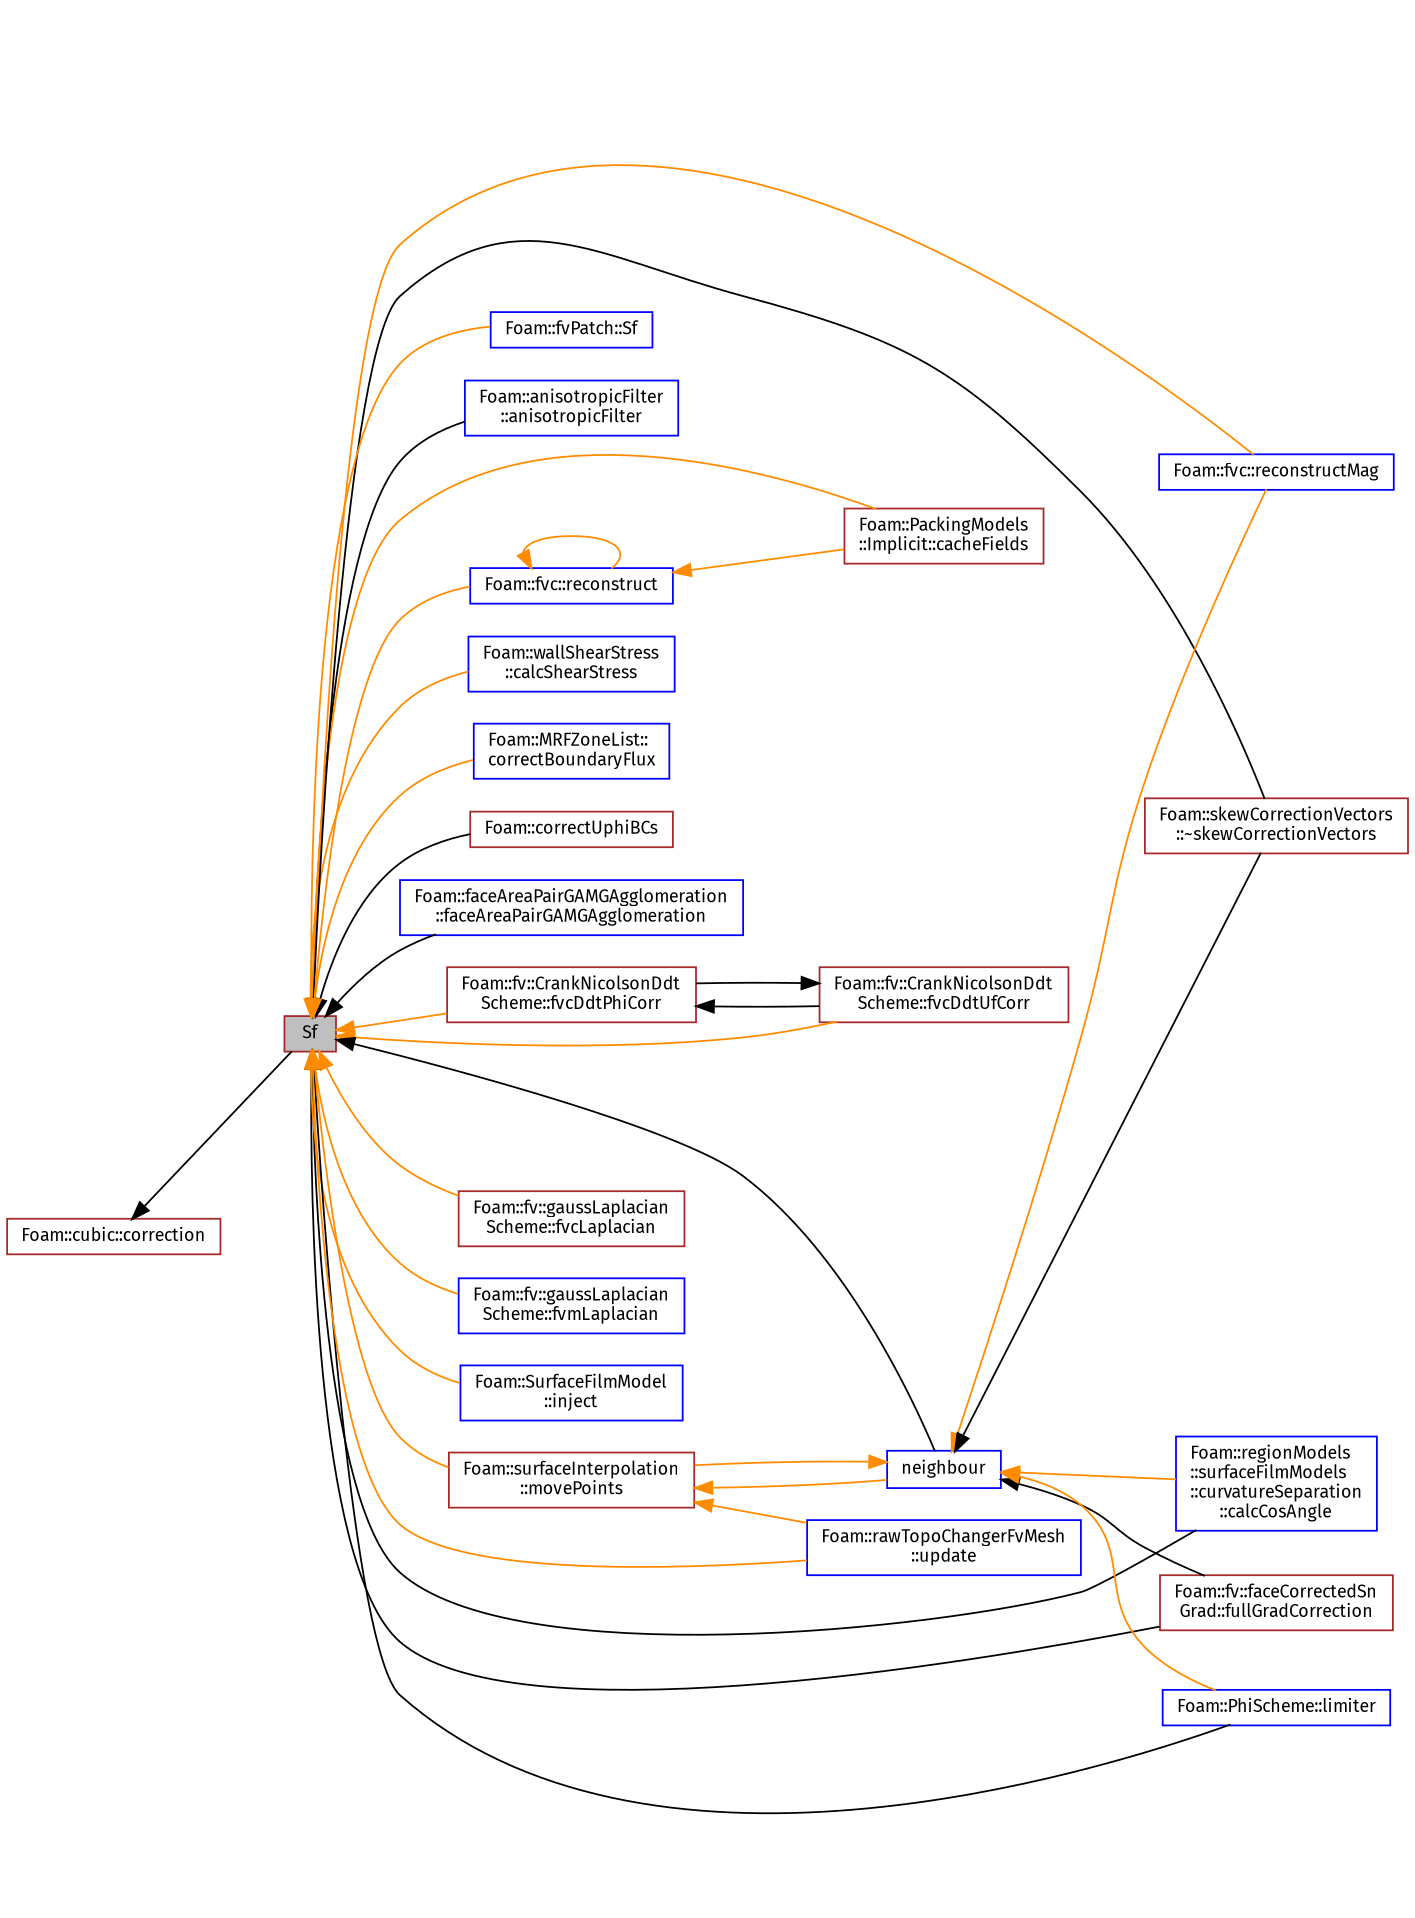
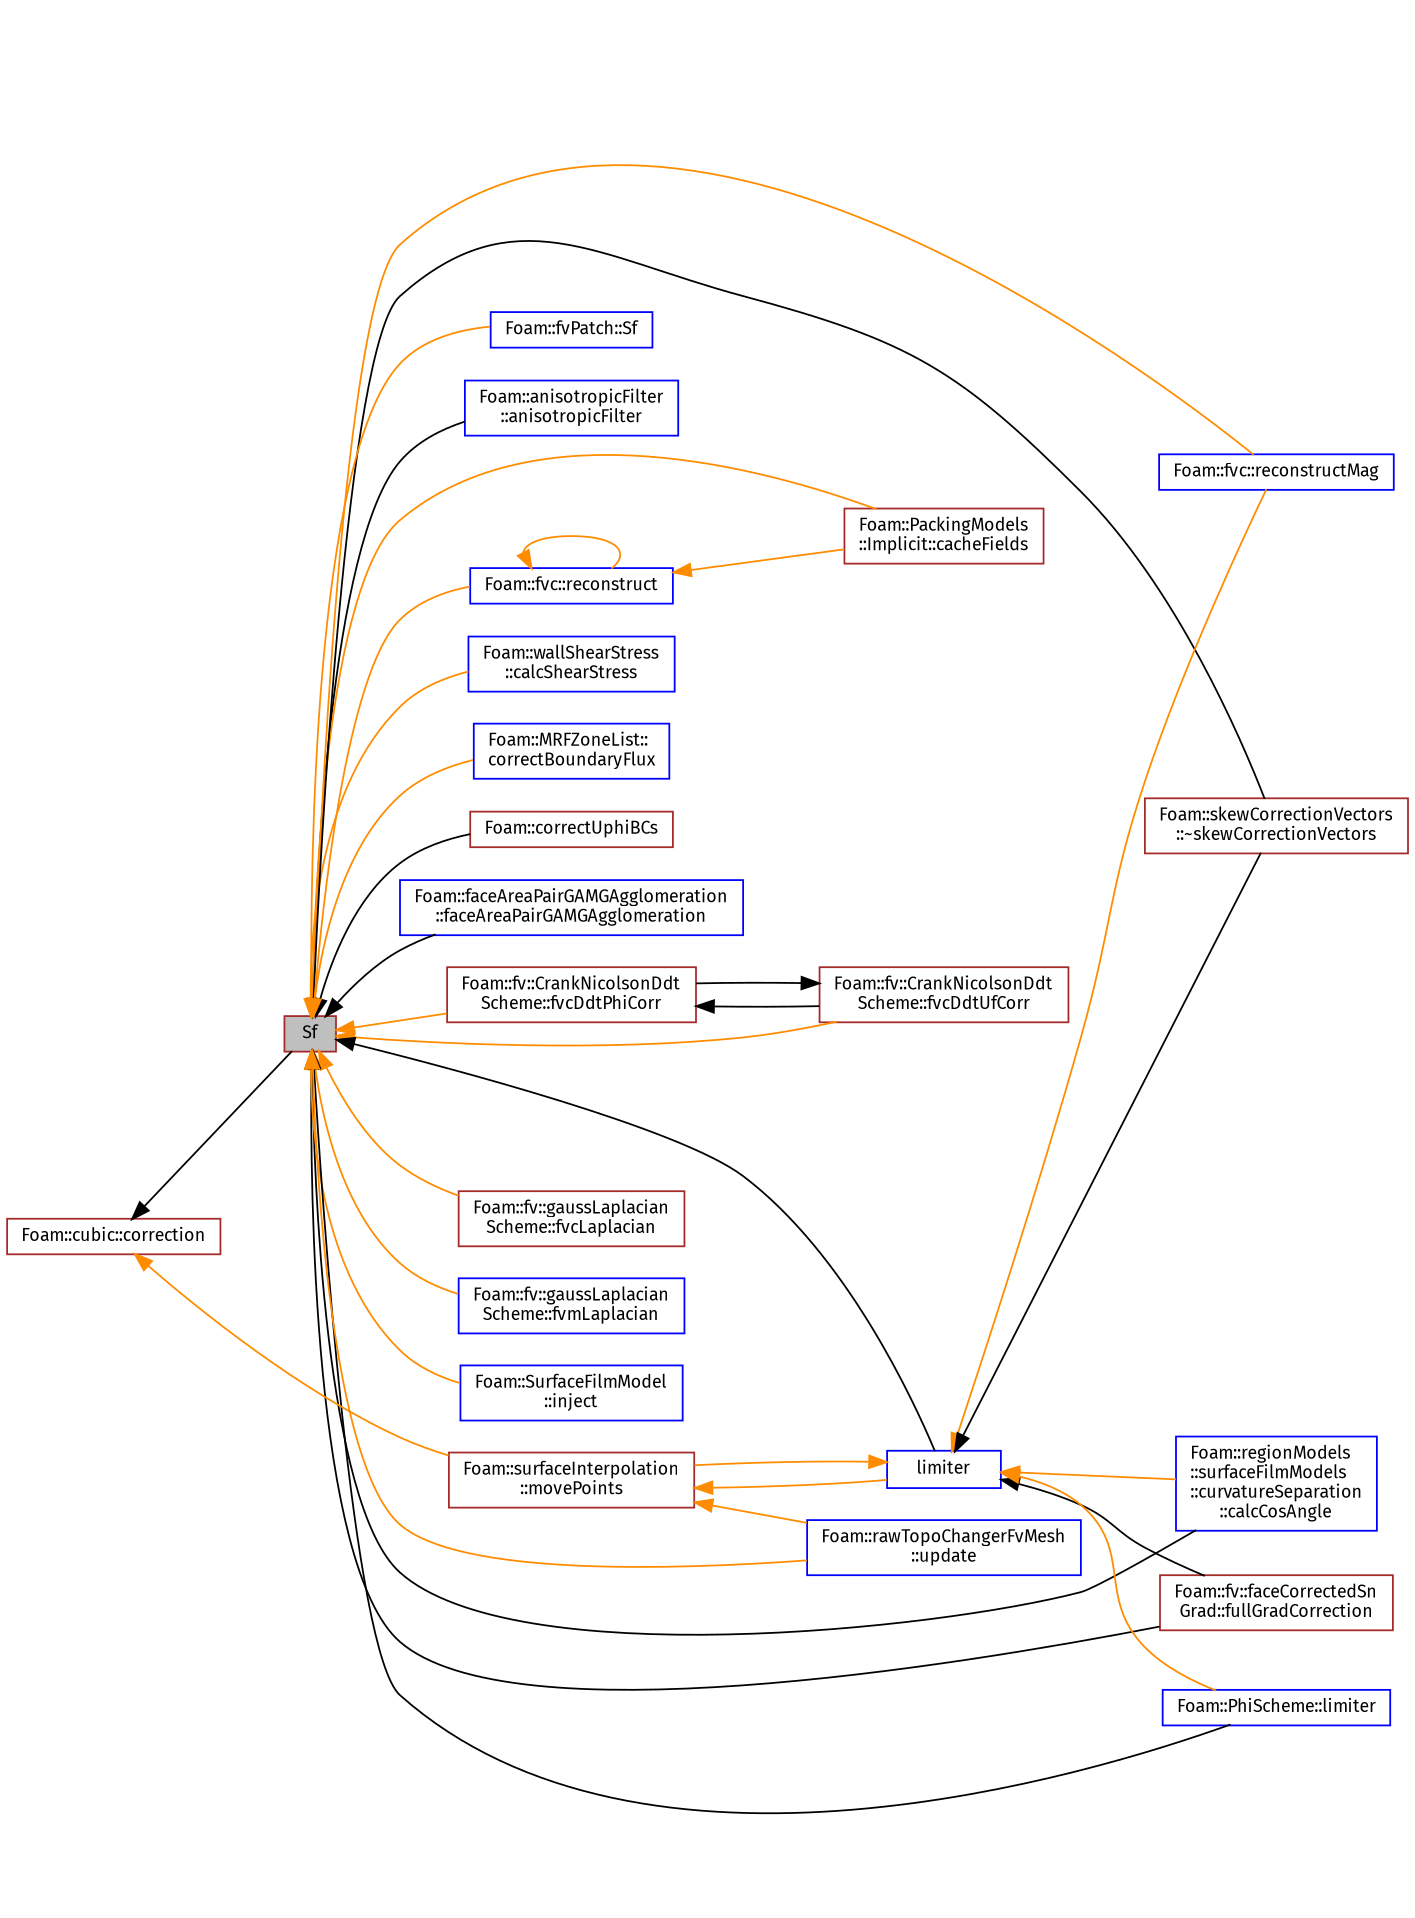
edge "Foam::surfaceInterpolation ::movePoints" -> "Sf": now "Foam::surfaceInterpolation ::movePoints" -> "Foam::cubic::correction"
node "neighbour": label "neighbour" -> "limiter"
